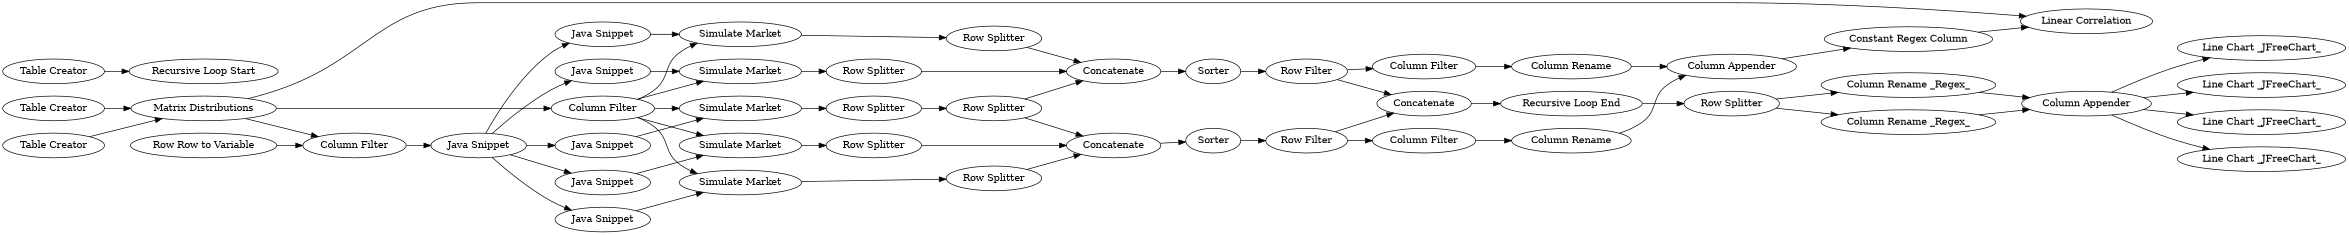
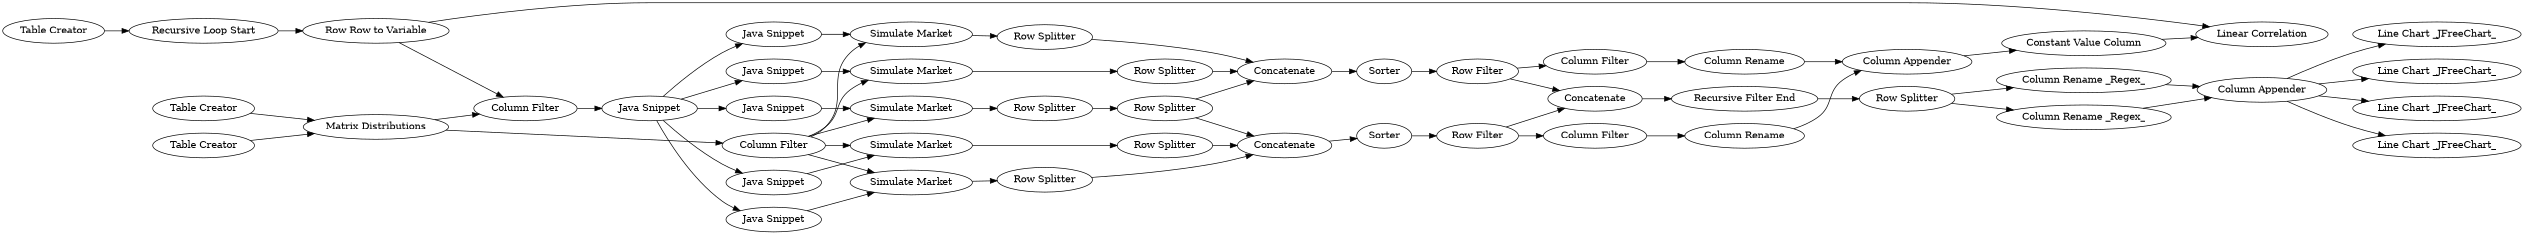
edge "Matrix Distributions" -> "Linear Correlation": now "Row Row to Variable" -> "Linear Correlation"
edge "Recursive Loop Start" -> "Row Row to Variable": added
node "Constant Regex Column": label "Constant Regex Column" -> "Constant Value Column"
node "Recursive Loop End": label "Recursive Loop End" -> "Recursive Filter End"
